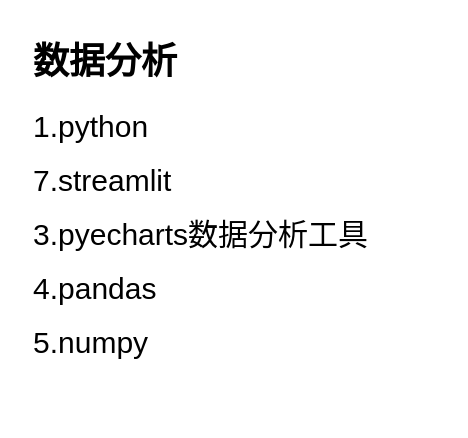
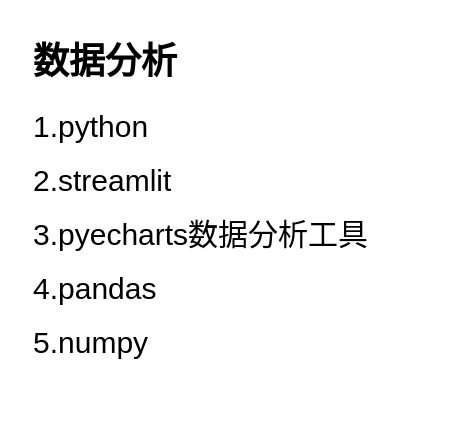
node "数据分析1.python 7.streamlit 3.pyecharts数据分析工具 4.pandas 5.numpy": label "数据分析1.python 7.streamlit 3.pyecharts数据分析工具 4.pandas 5.numpy" -> "数据分析1.python 2.streamlit 3.pyecharts数据分析工具 4.pandas 5.numpy"
